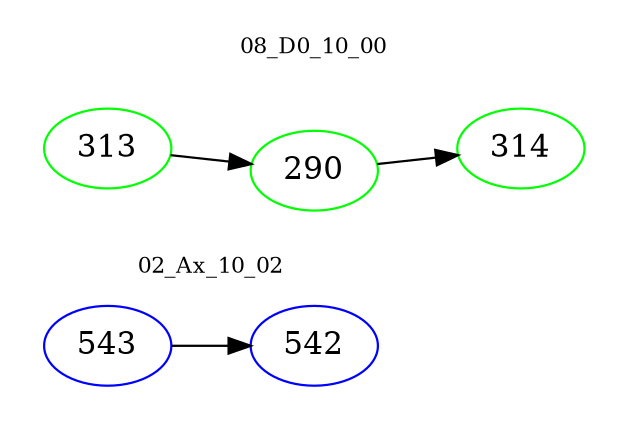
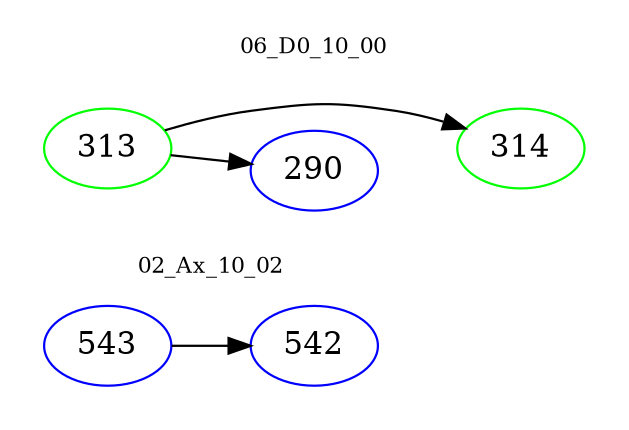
cluster "08_D0_10_00": label "08_D0_10_00" -> "06_D0_10_00"
edge "290" -> "314": now "313" -> "314"
node "290": color green -> blue
